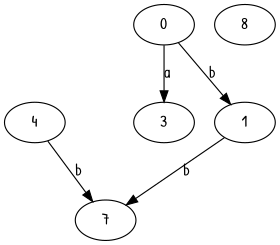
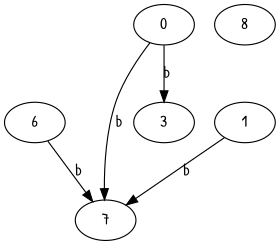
edge "0" -> "1": now "0" -> "7"
edge "0" -> "3": label "a" -> "b"
node "4": label "4" -> "6"
